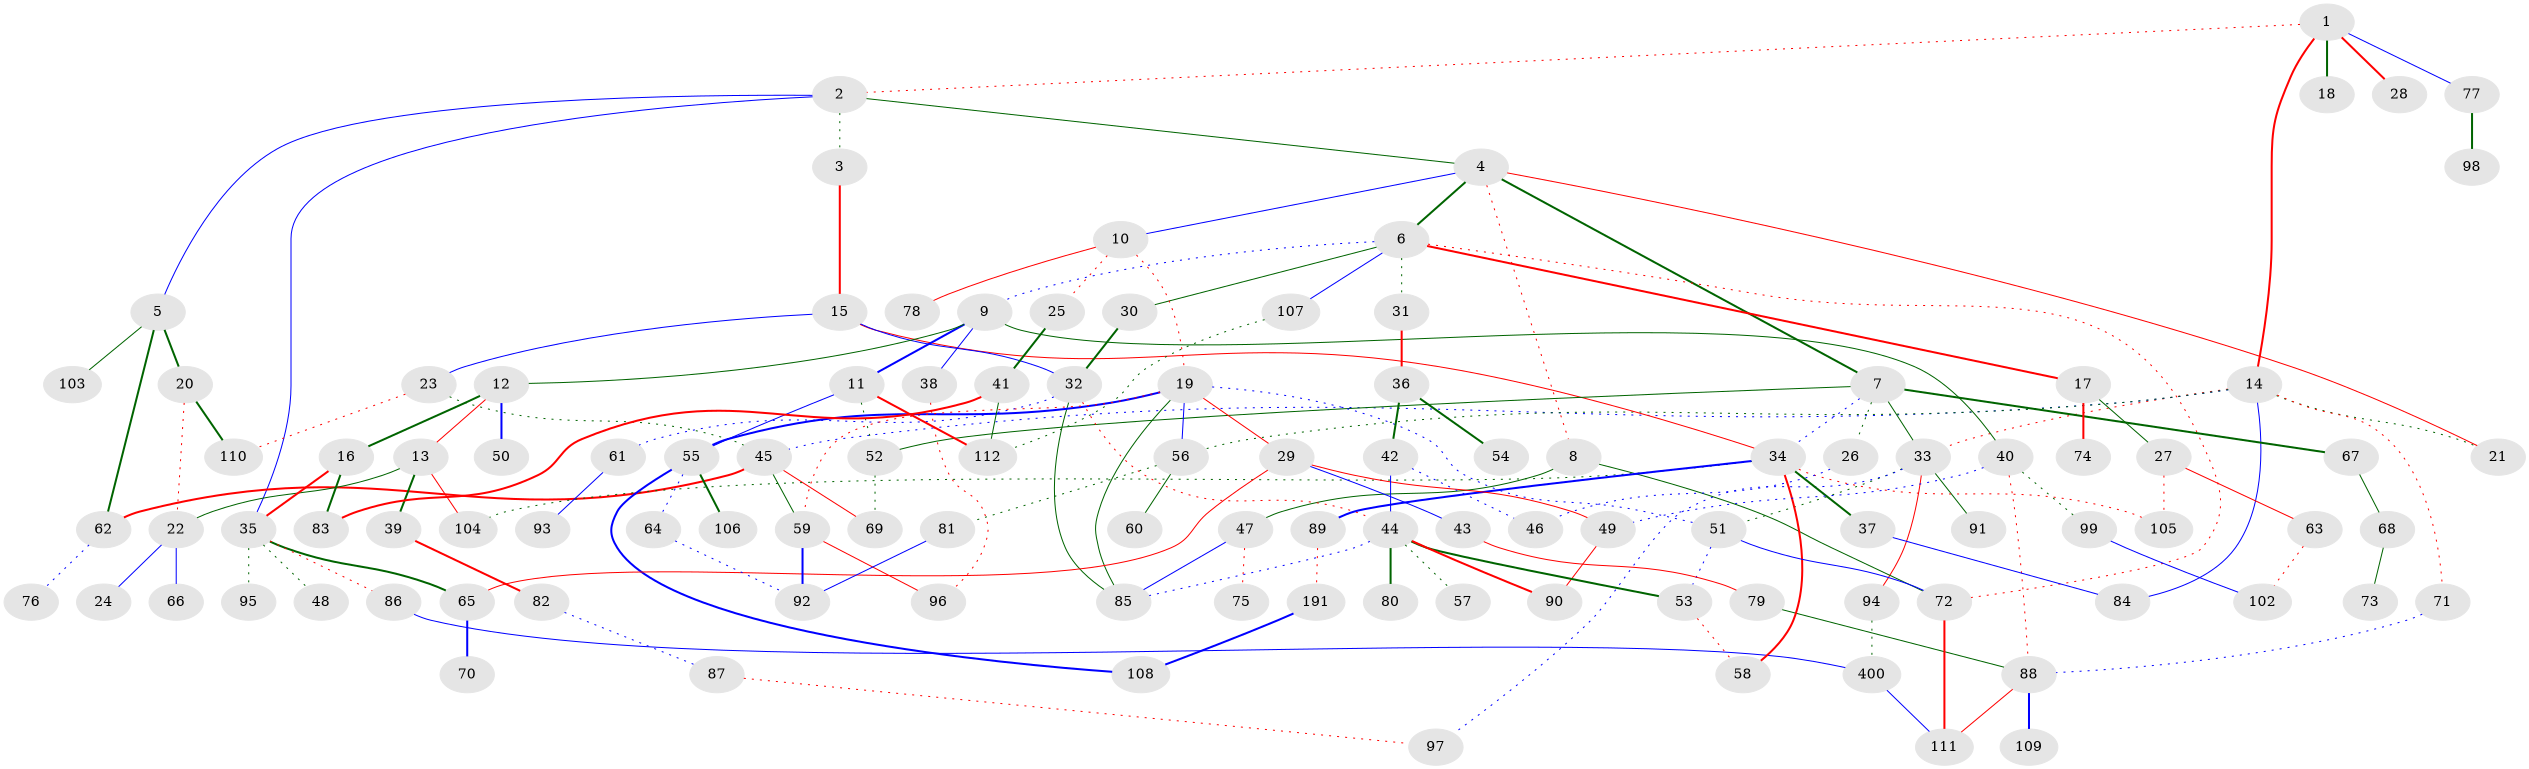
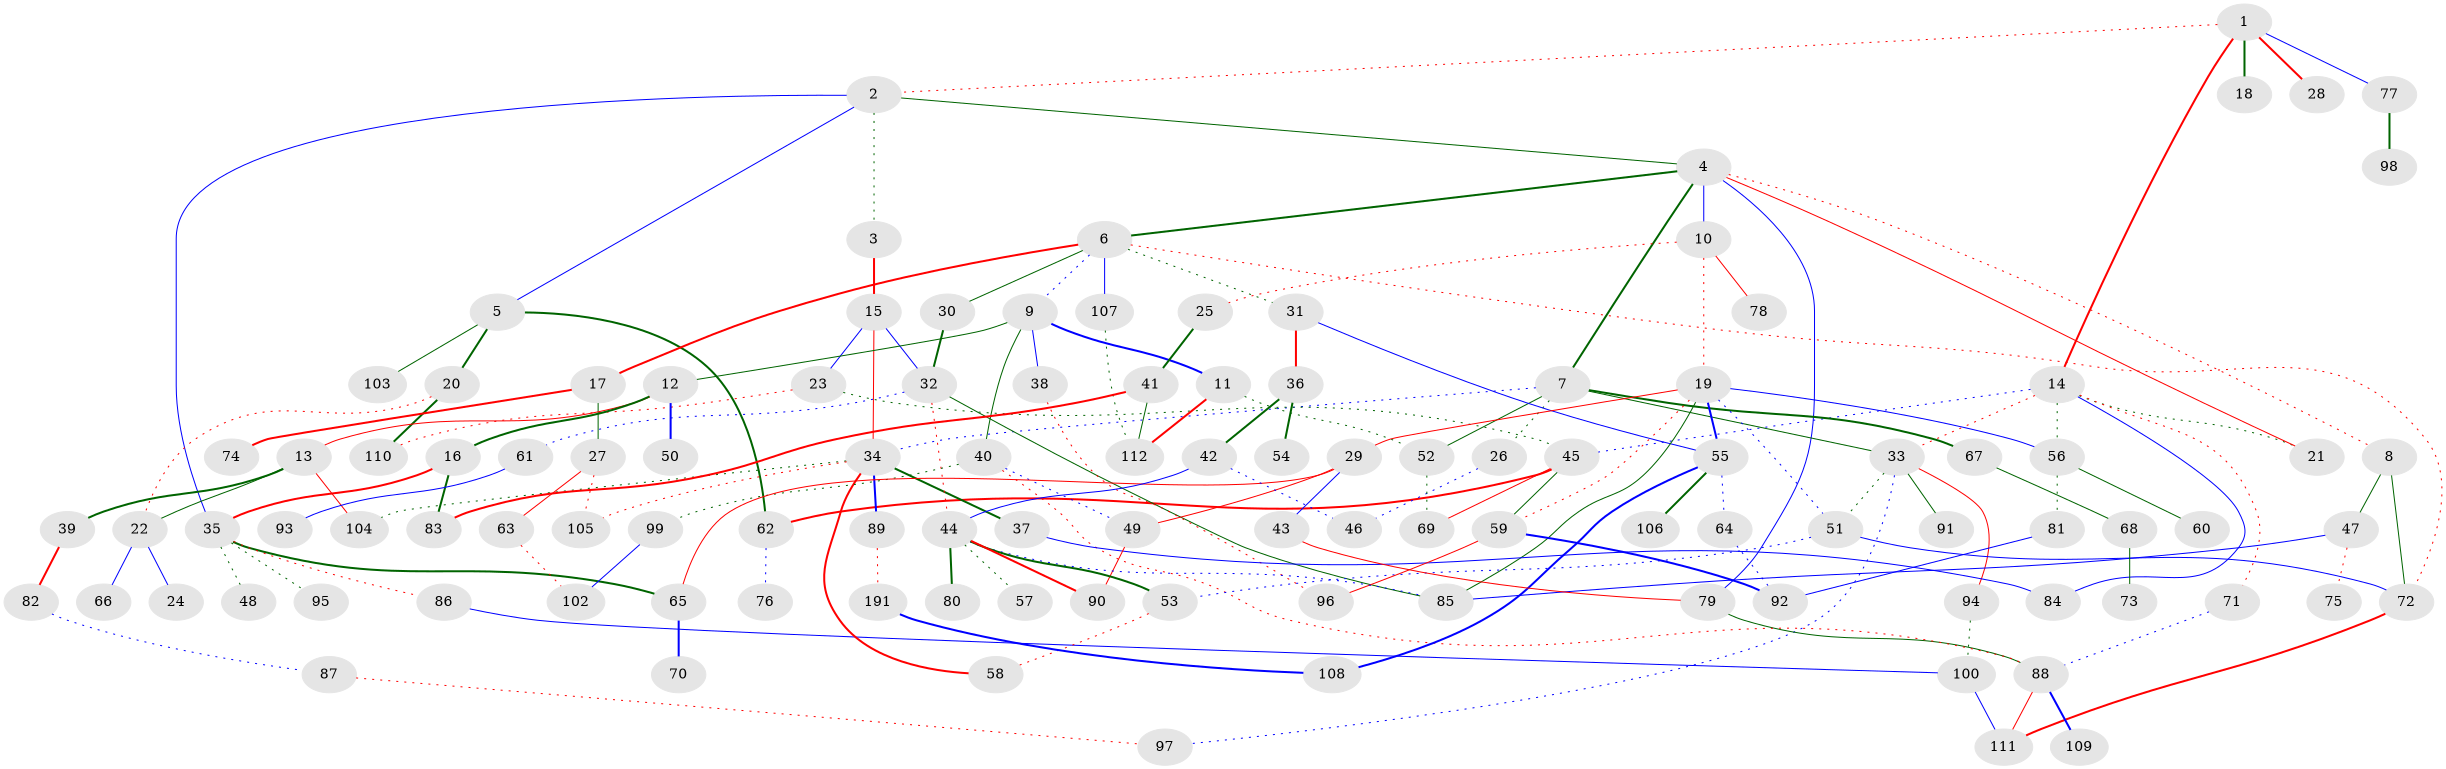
edge "4" -- "79": added
edge "11" -- "55": now "31" -- "55"
node "400": label "400" -> "100"
